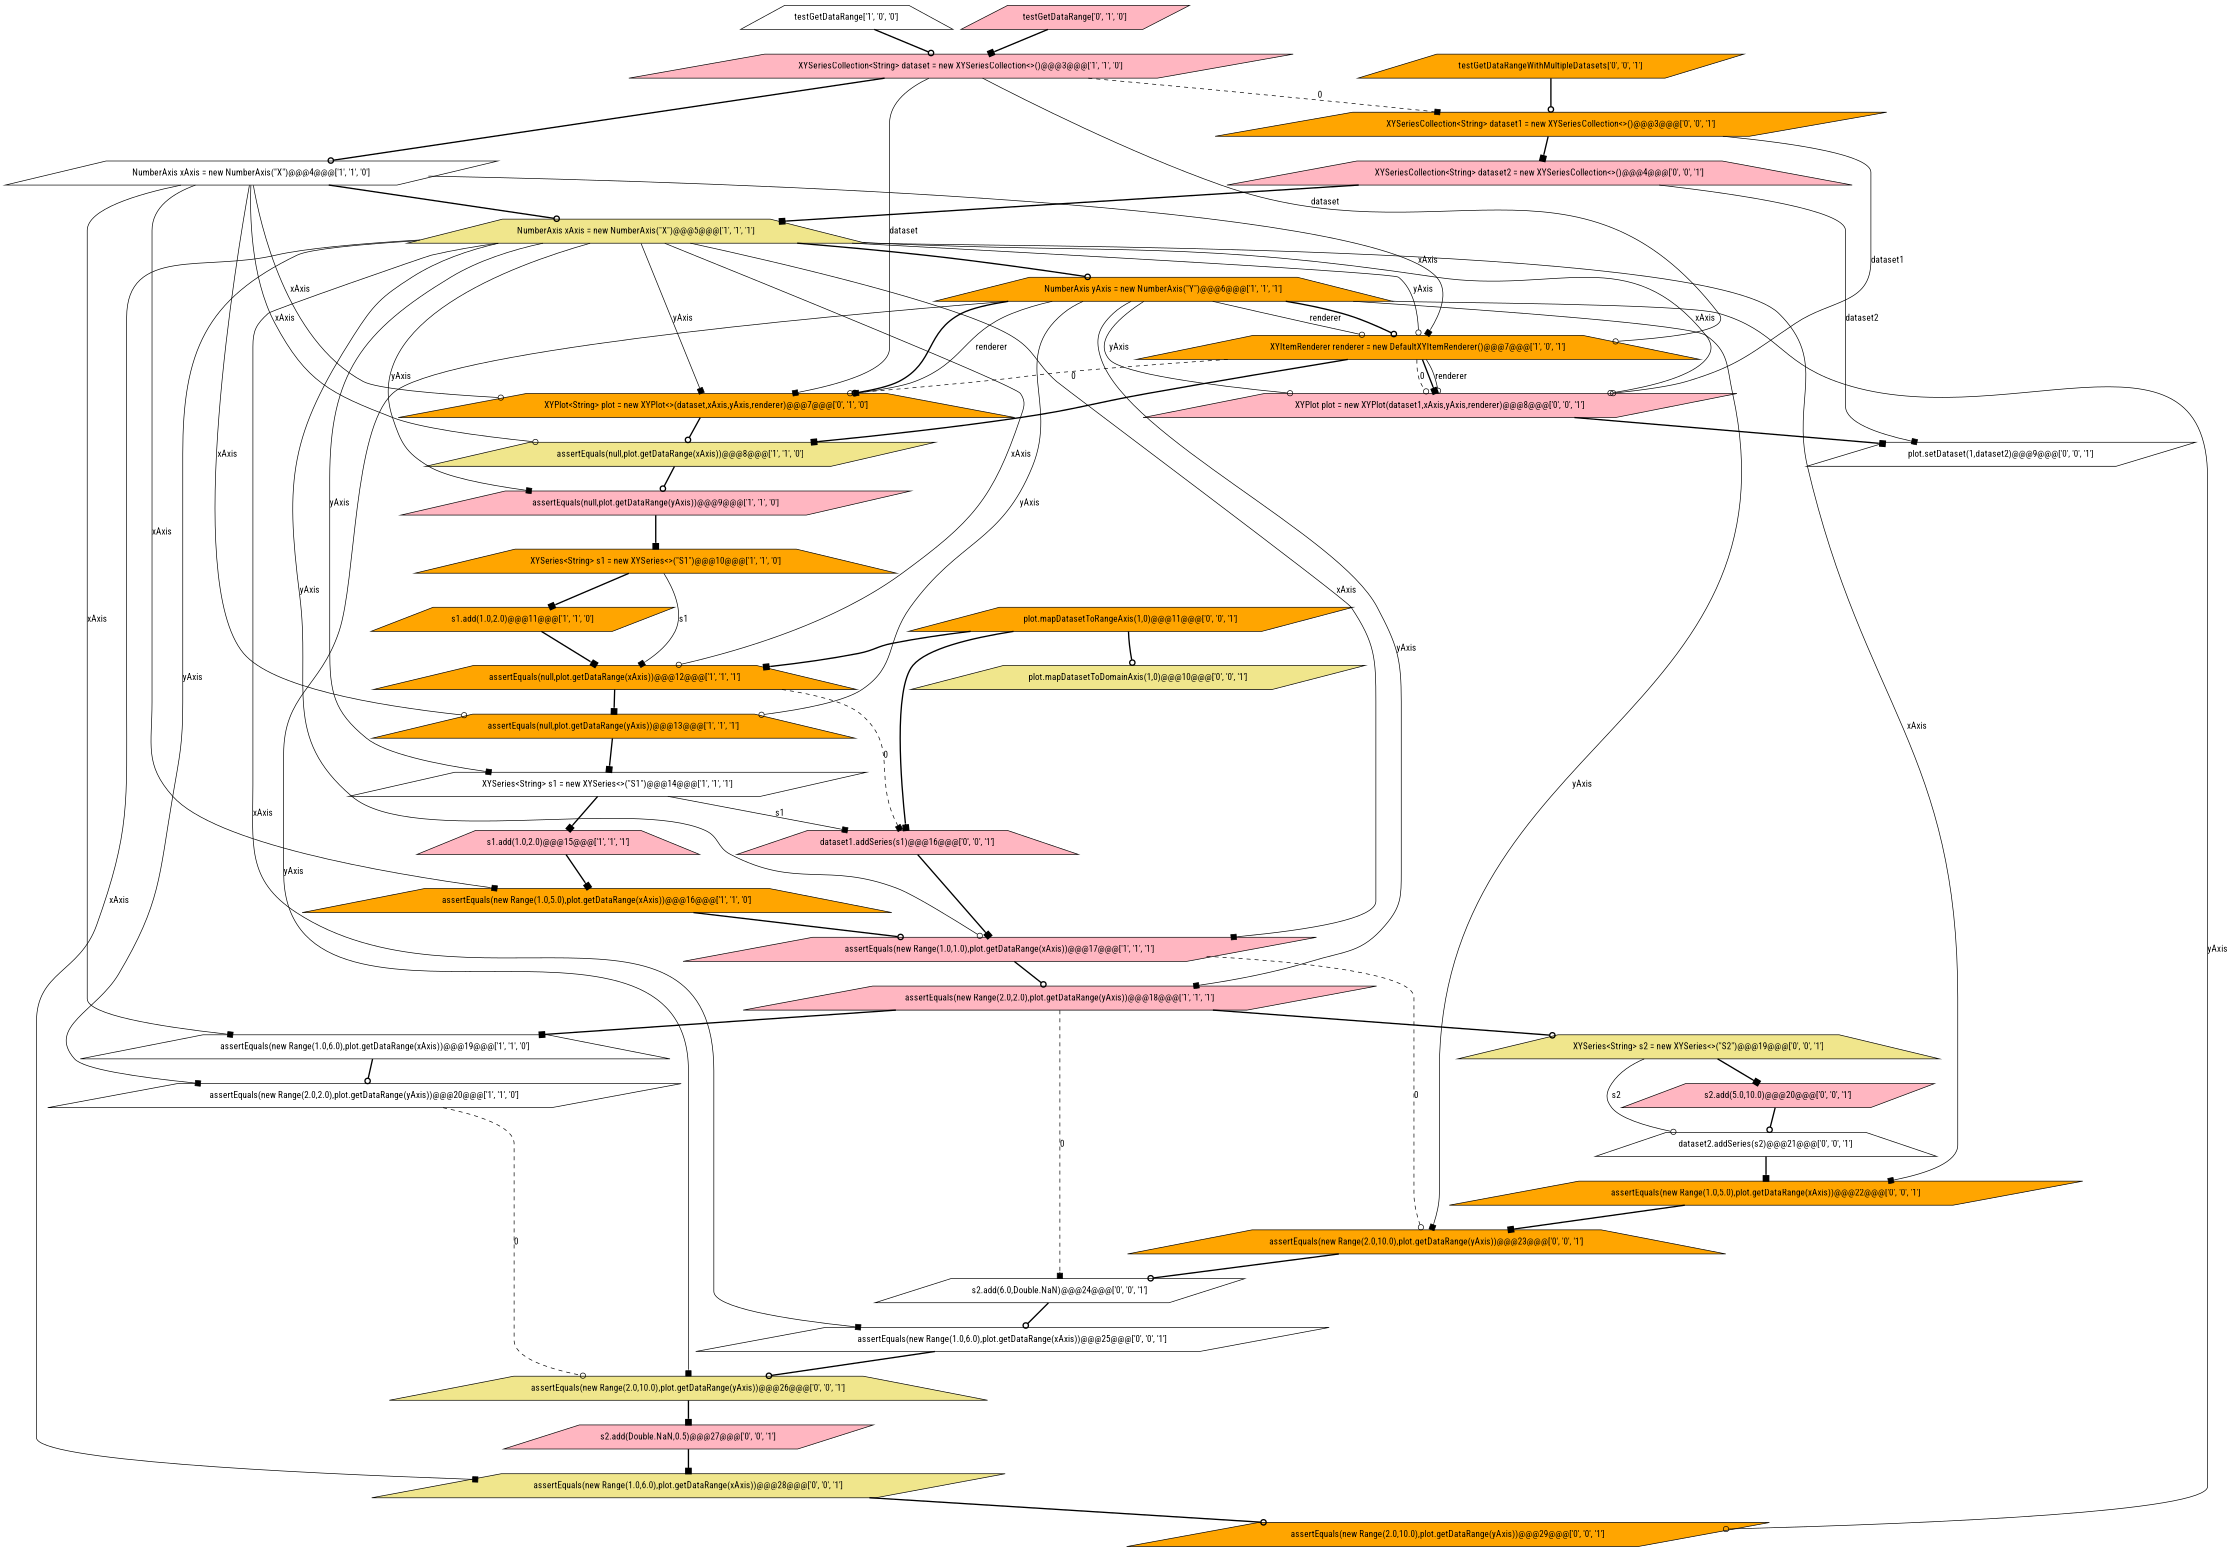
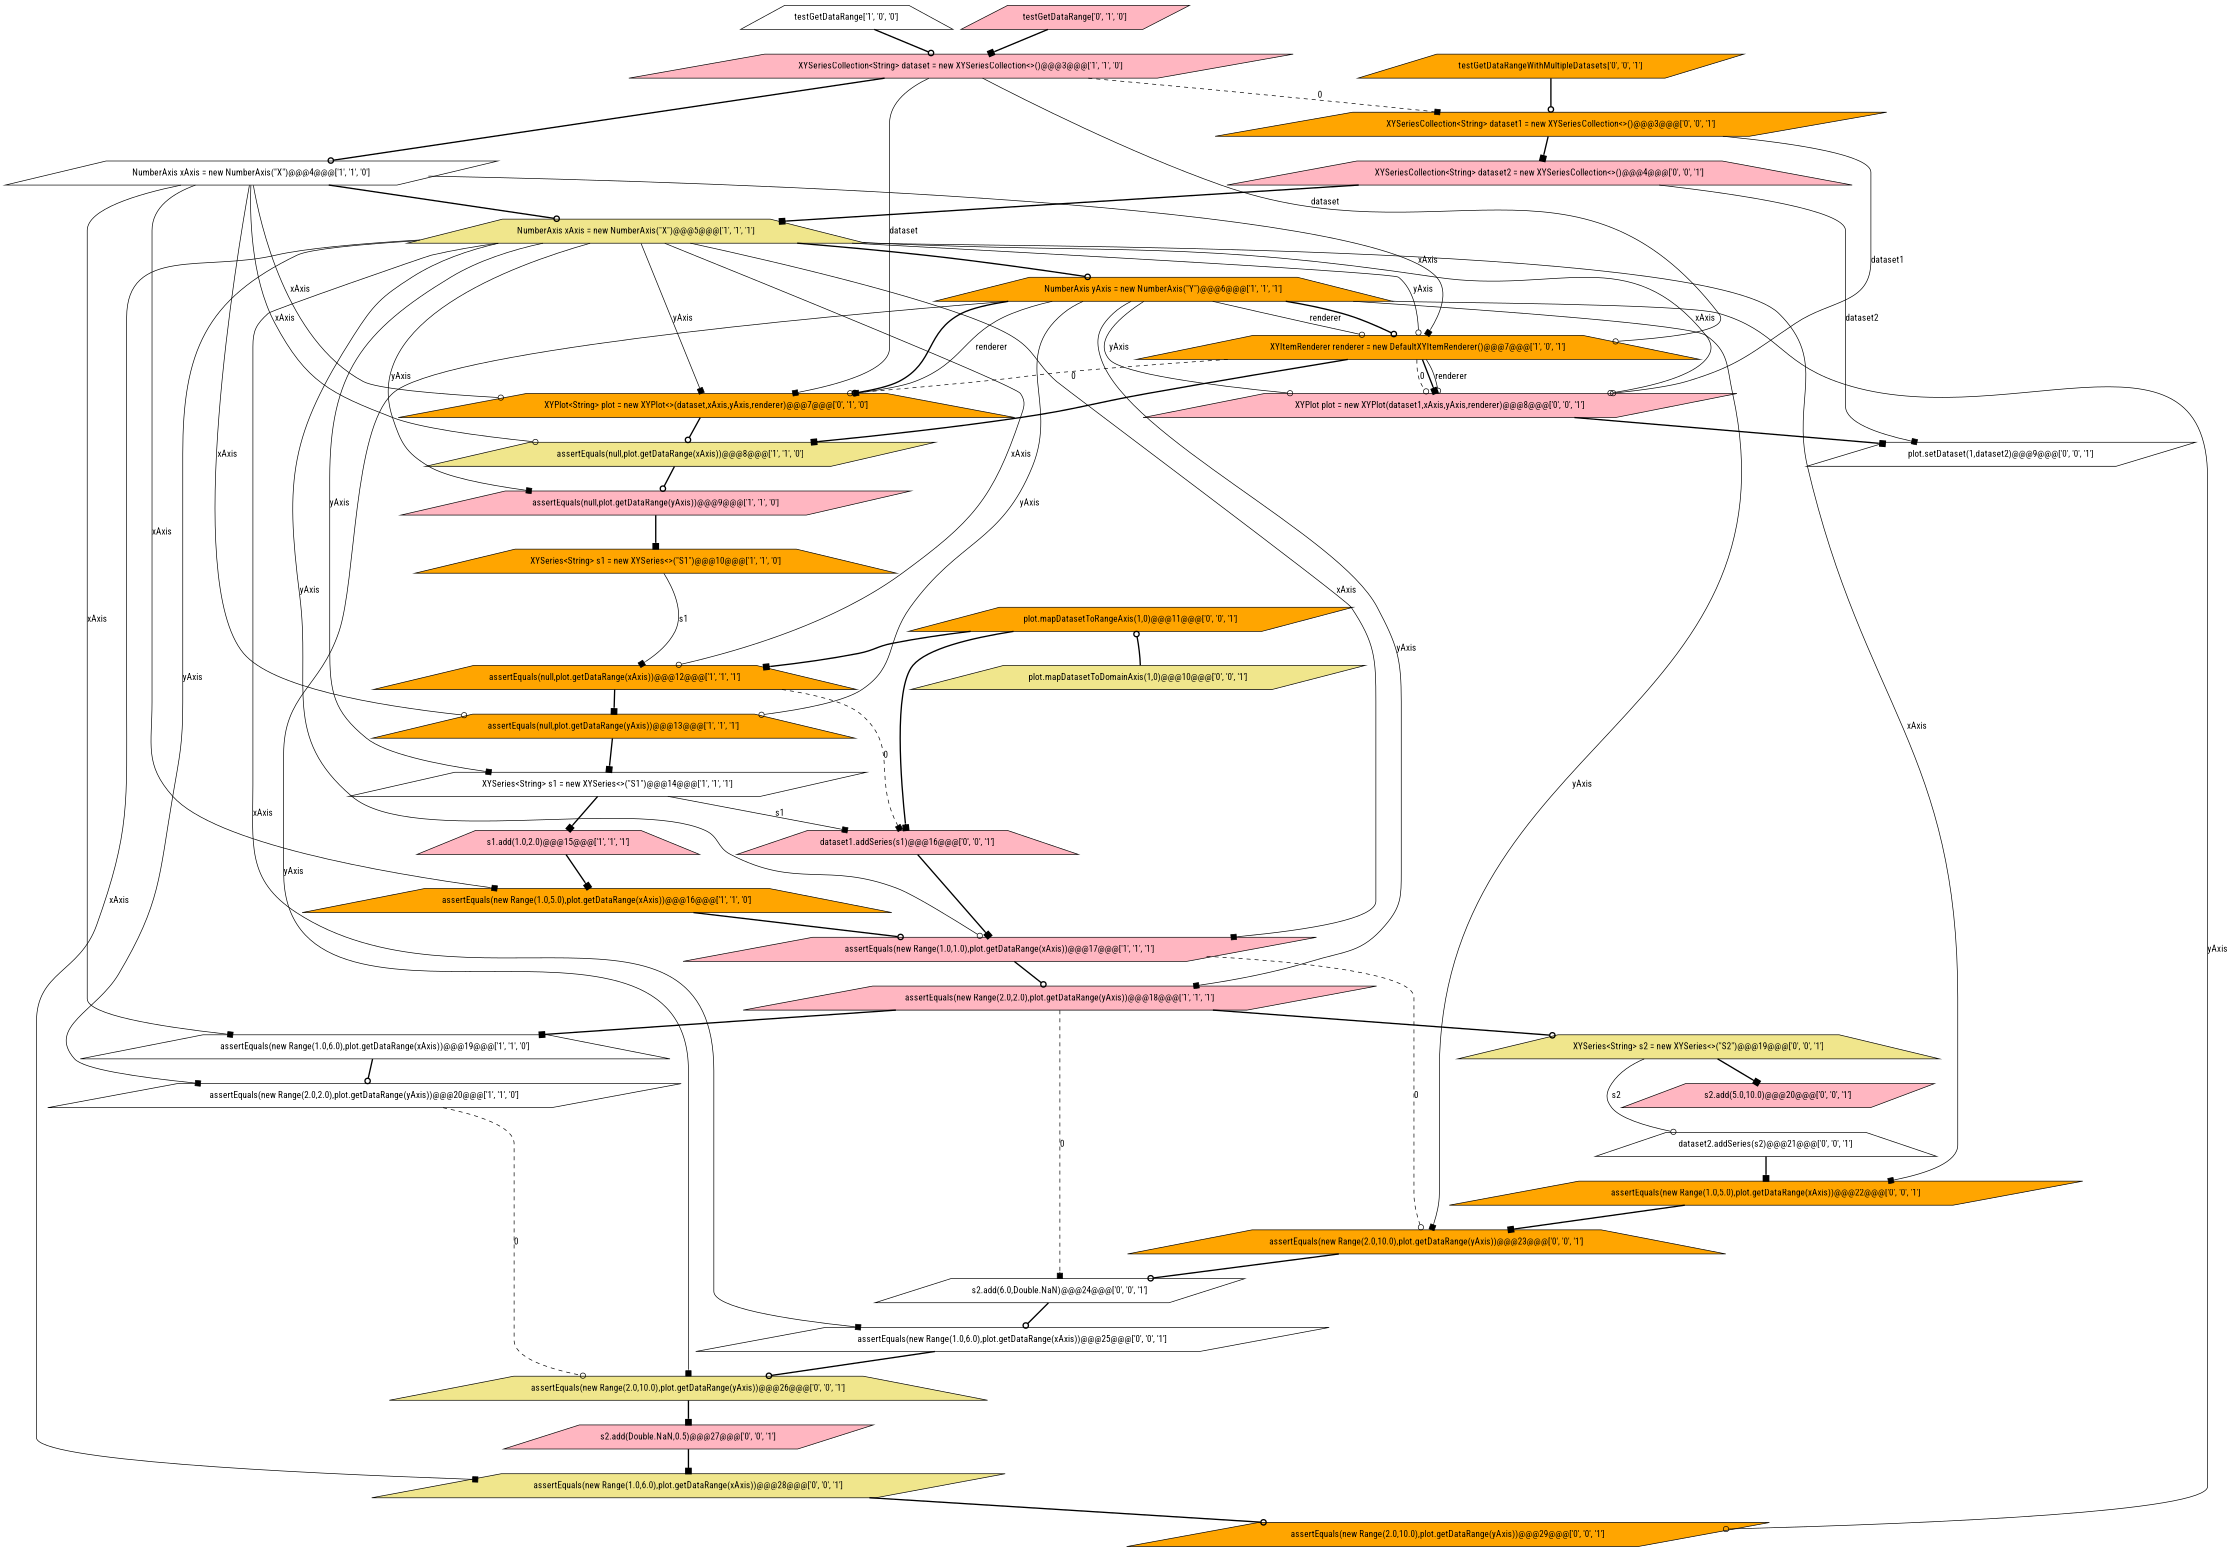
node "s1.add(1.0,2.0)@@@11@@@['1', '1', '0']": removed
edge "plot.mapDatasetToRangeAxis(1,0)@@@11@@@['0', '0', '1']" -> "plot.mapDatasetToDomainAxis(1,0)@@@10@@@['0', '0', '1']": reversed
edge "s2.add(5.0,10.0)@@@20@@@['0', '0', '1']" -> "dataset2.addSeries(s2)@@@21@@@['0', '0', '1']": removed
